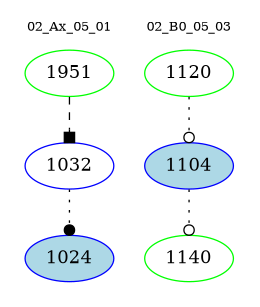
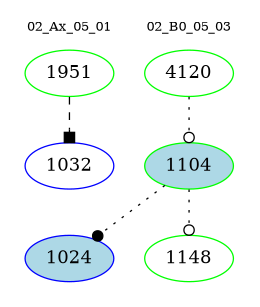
node "1120": label "1120" -> "4120"
node "1104": color blue -> green
edge "1032" -> "1024": now "1104" -> "1024"
node "1140": label "1140" -> "1148"
